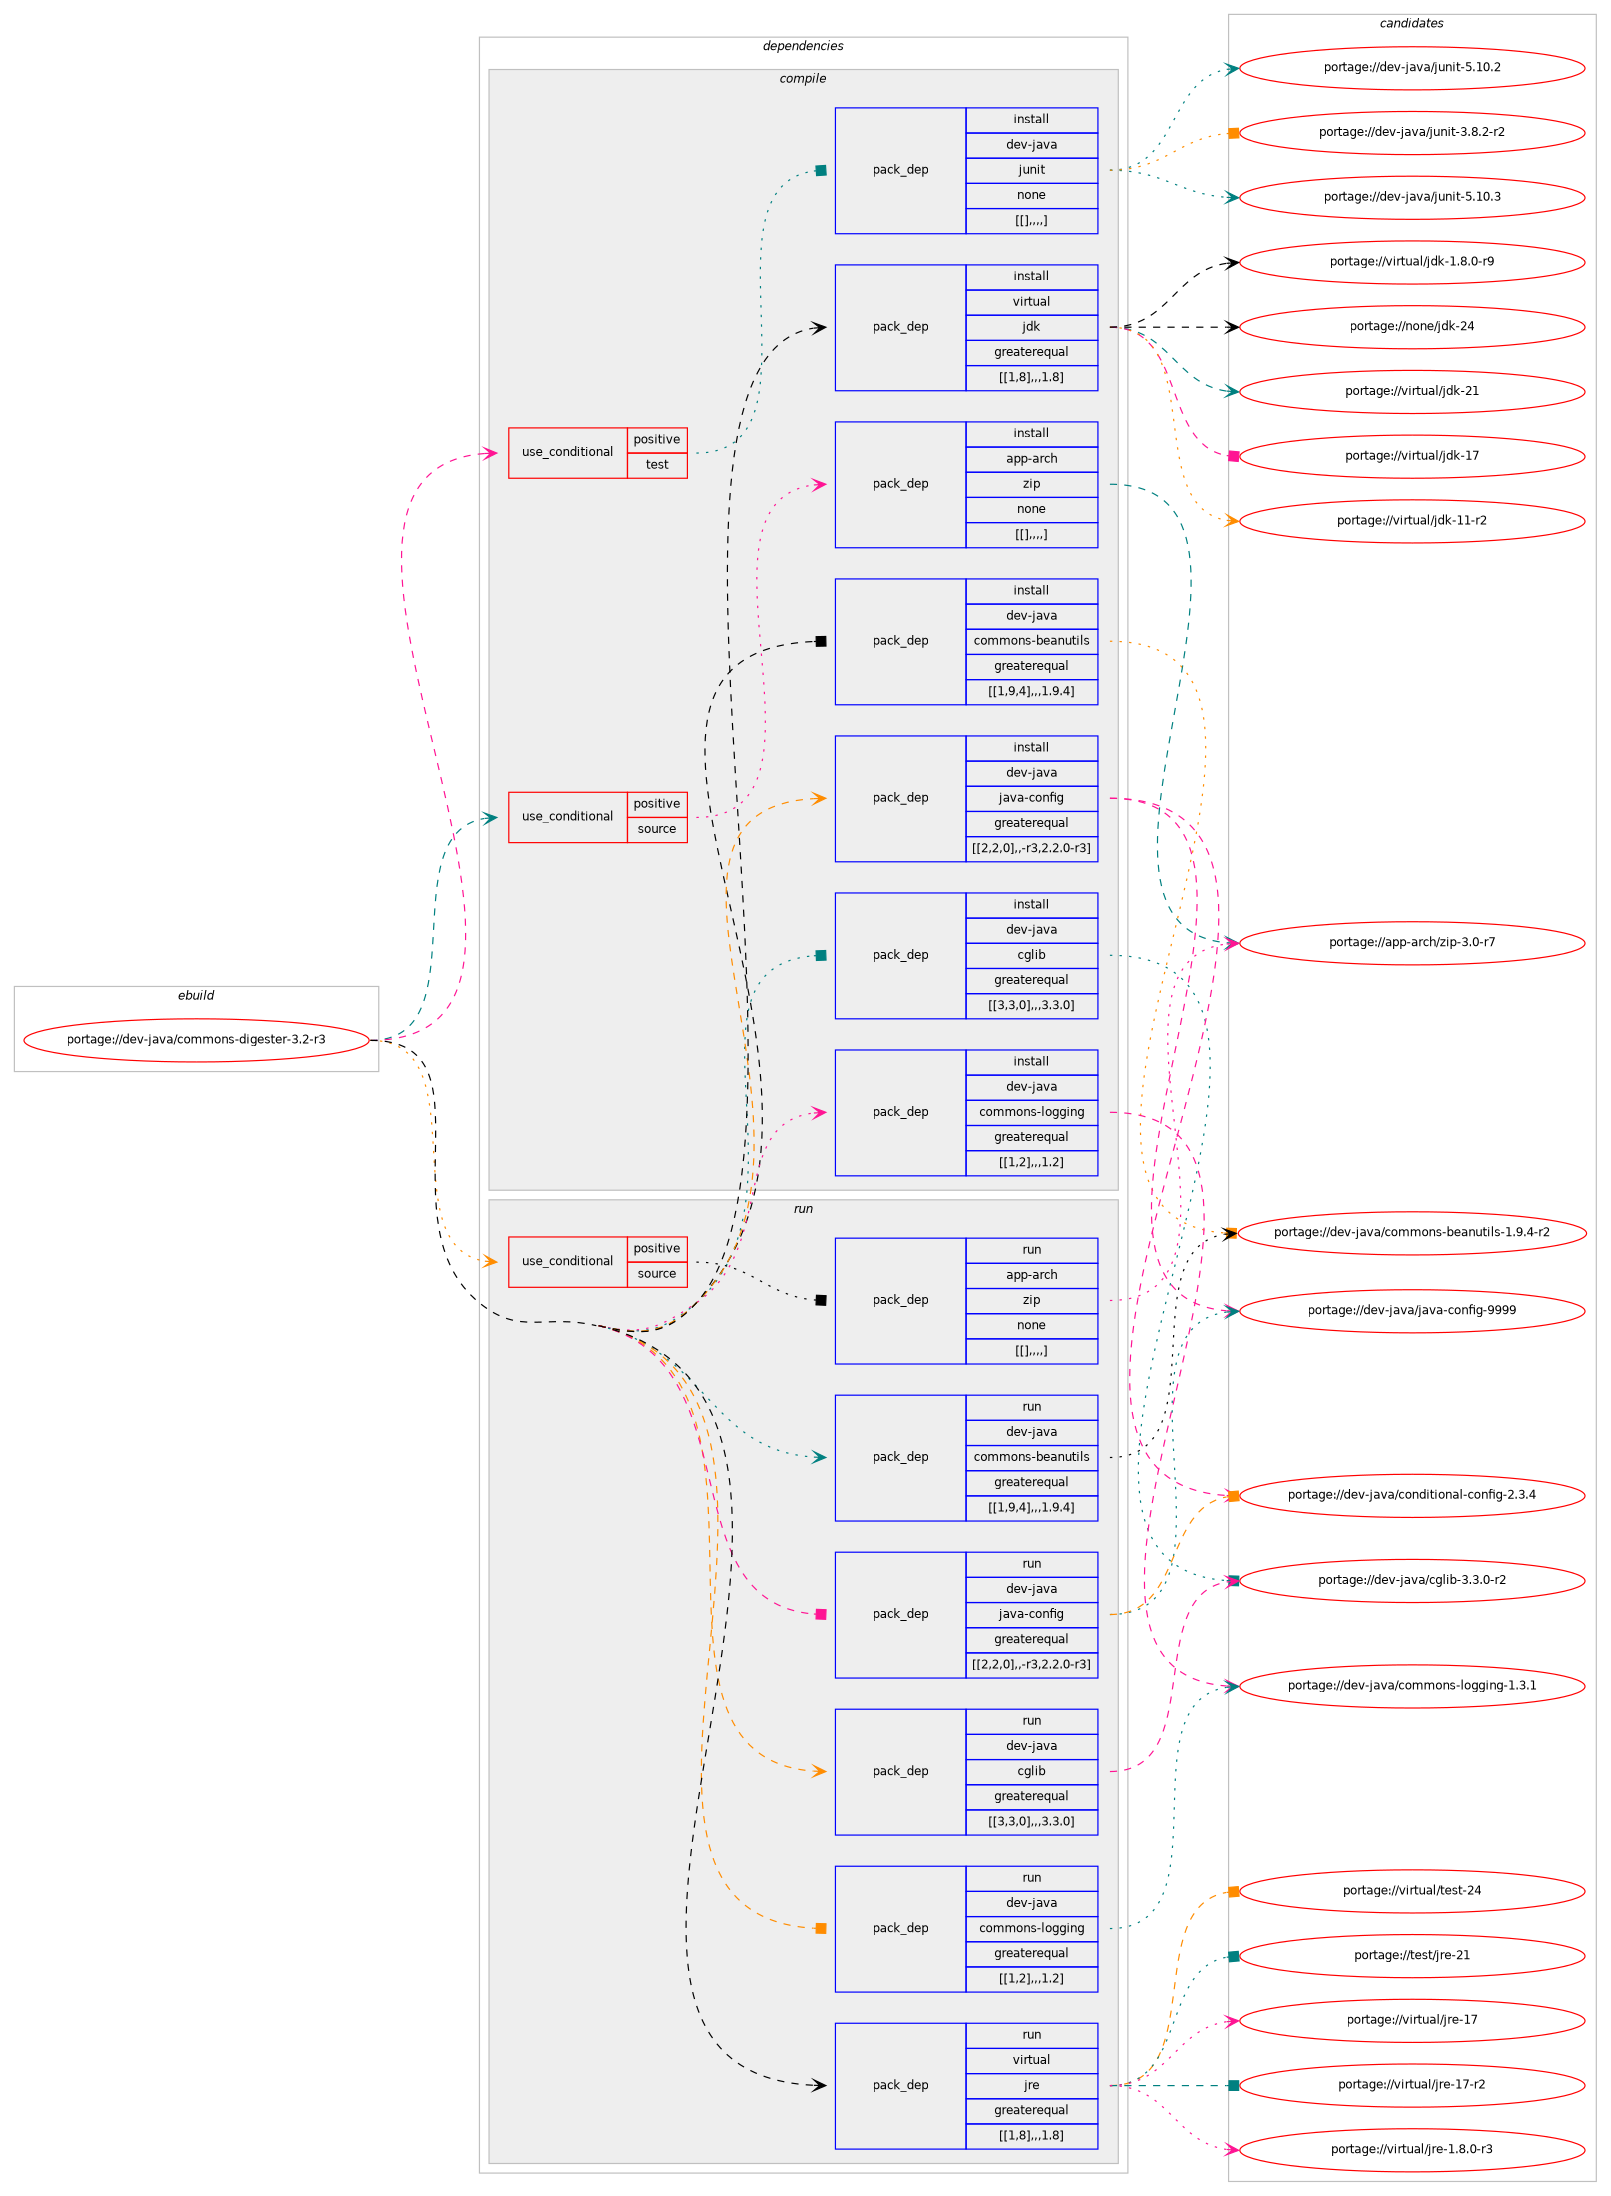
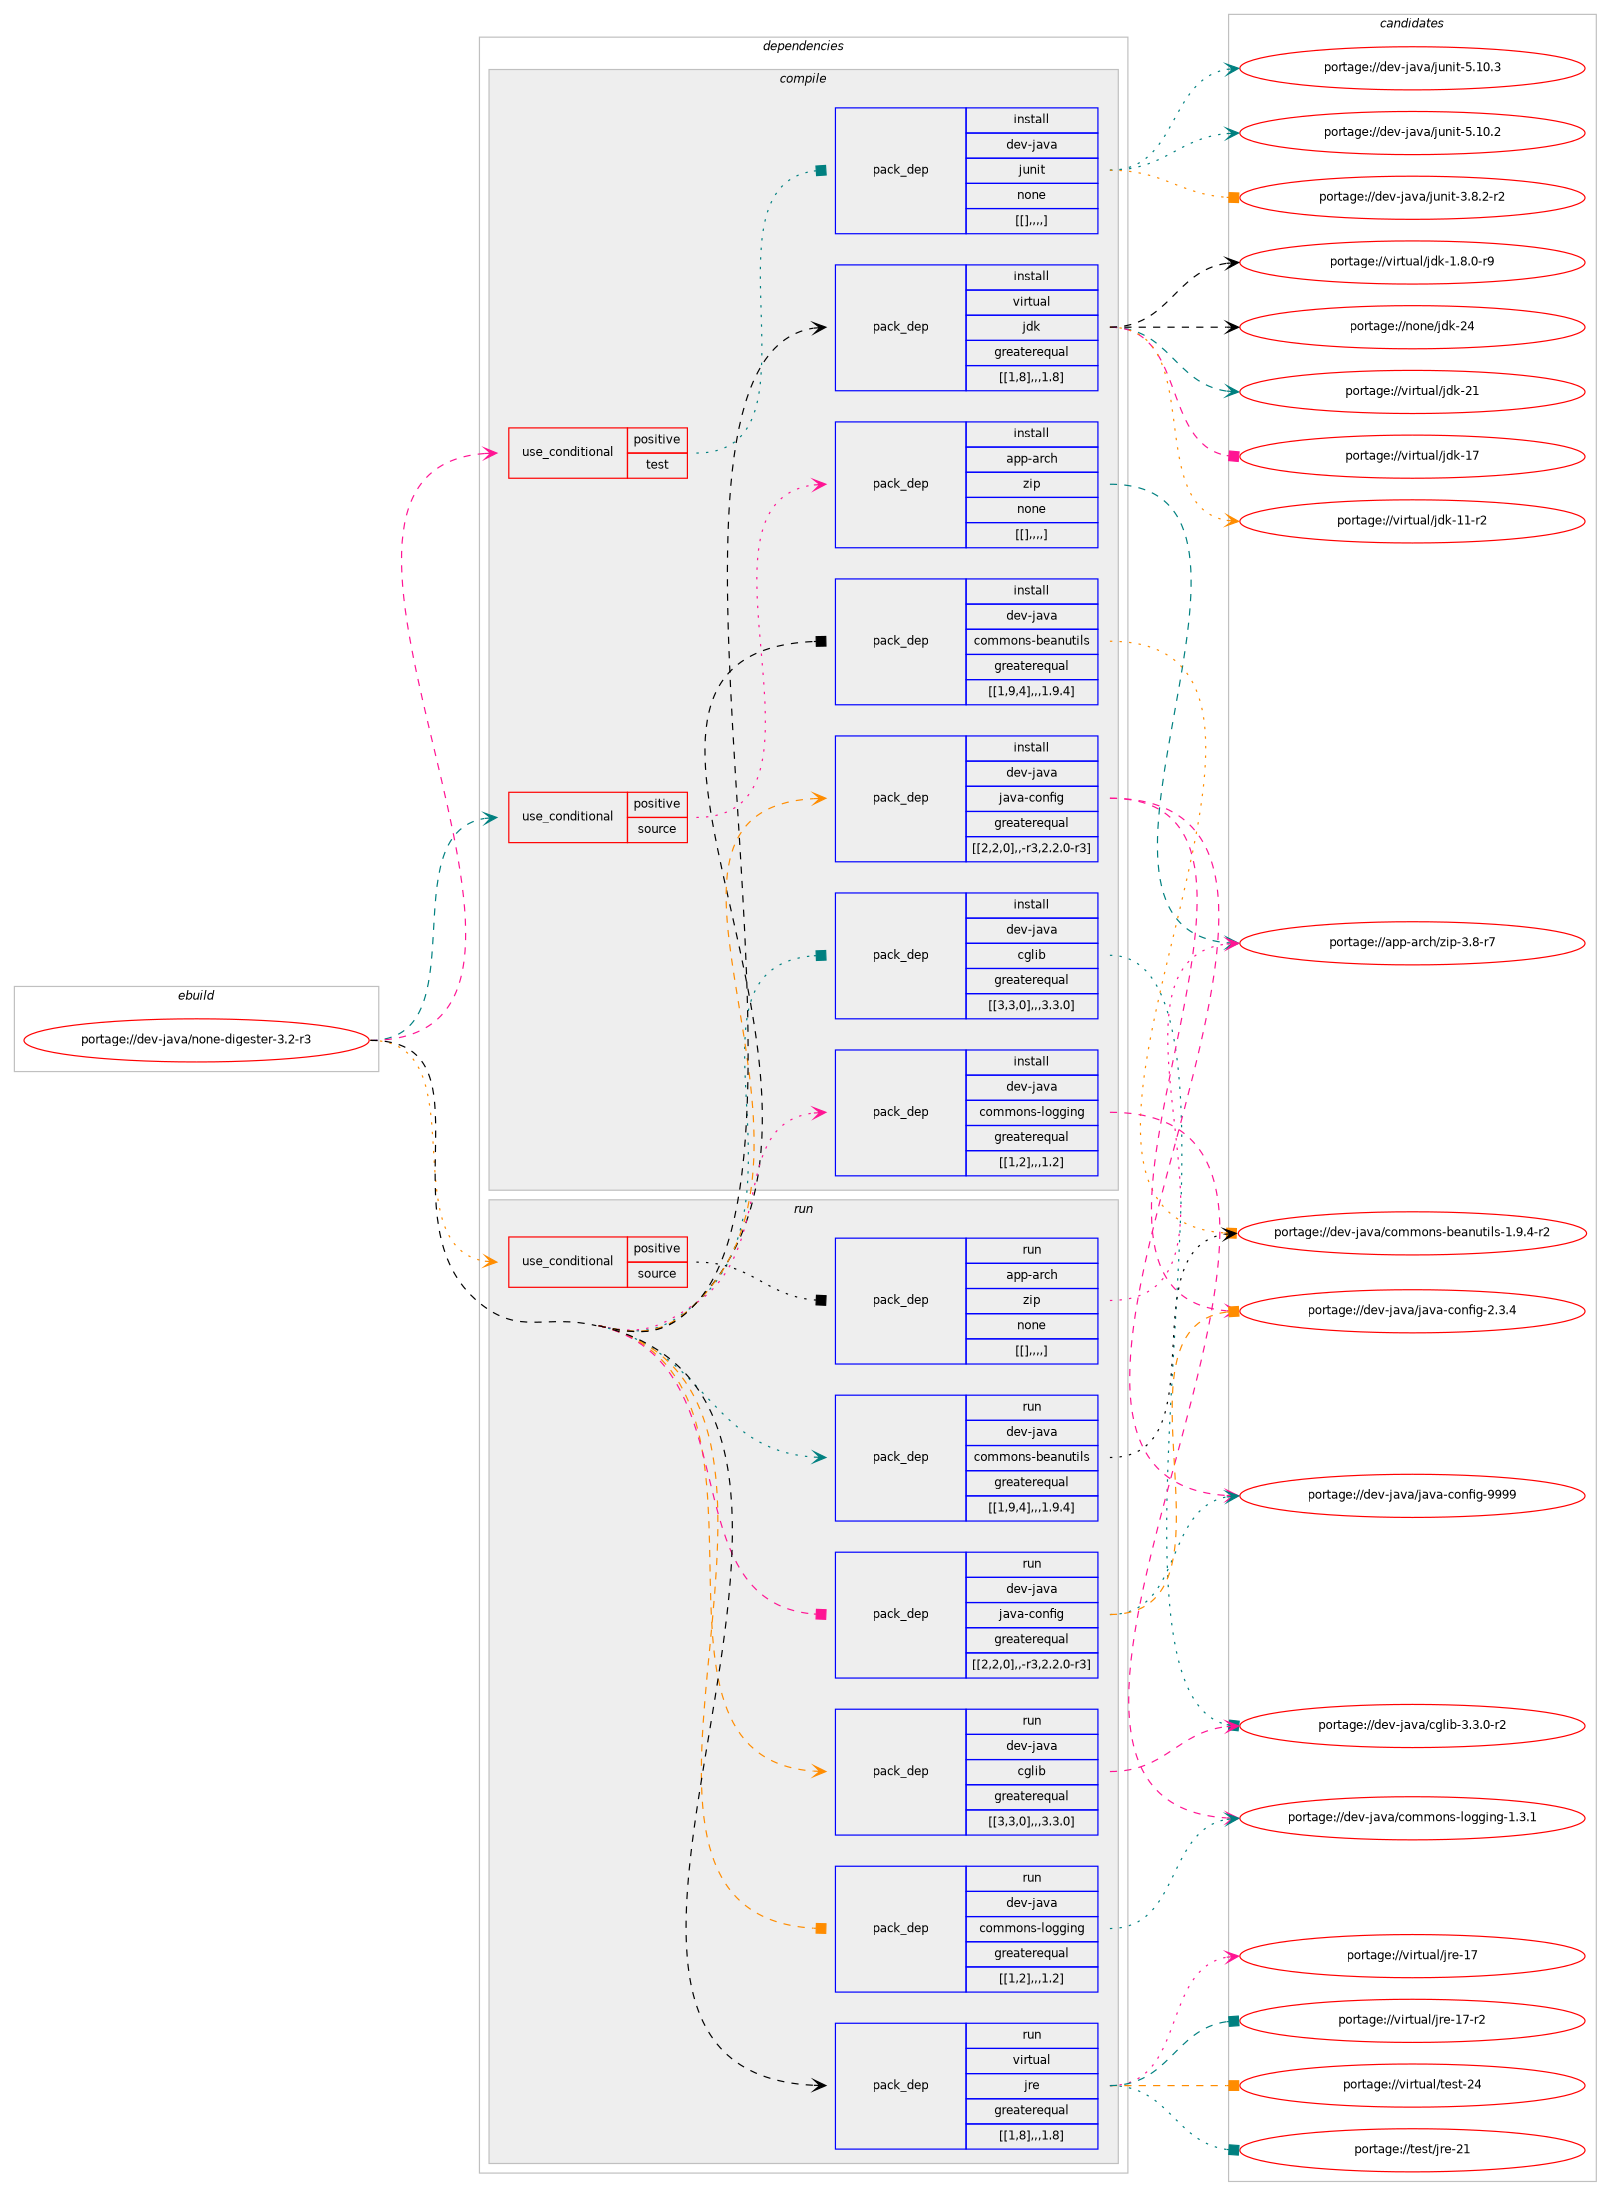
node "portage://app-arch/zip-3.0-r7": label "portage://app-arch/zip-3.0-r7" -> "portage://app-arch/zip-3.8-r7"
node "portage://dev-java/commons-digester-3.2-r3": label "portage://dev-java/commons-digester-3.2-r3" -> "portage://dev-java/none-digester-3.2-r3"
node "portage://dev-java/conditional-config-2.3.4": label "portage://dev-java/conditional-config-2.3.4" -> "portage://dev-java/java-config-2.3.4"
node "portage://virtual/jre-1.8.0-r3": removed
